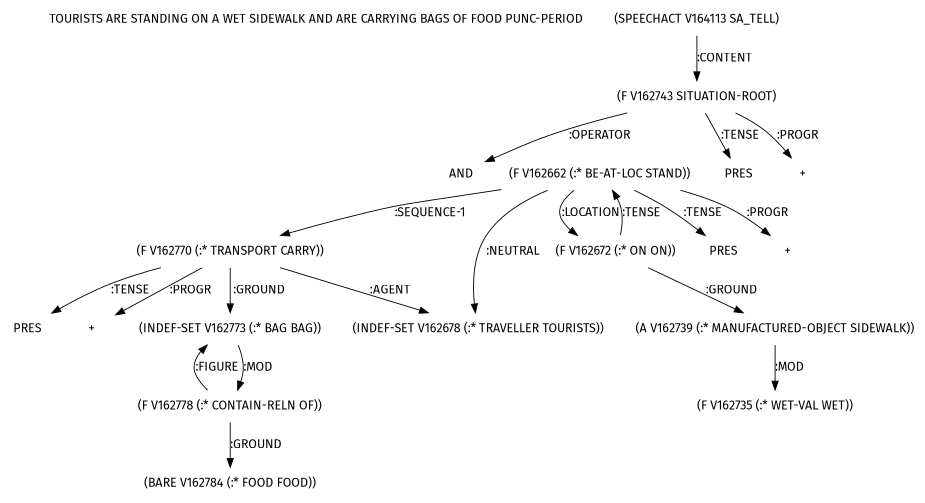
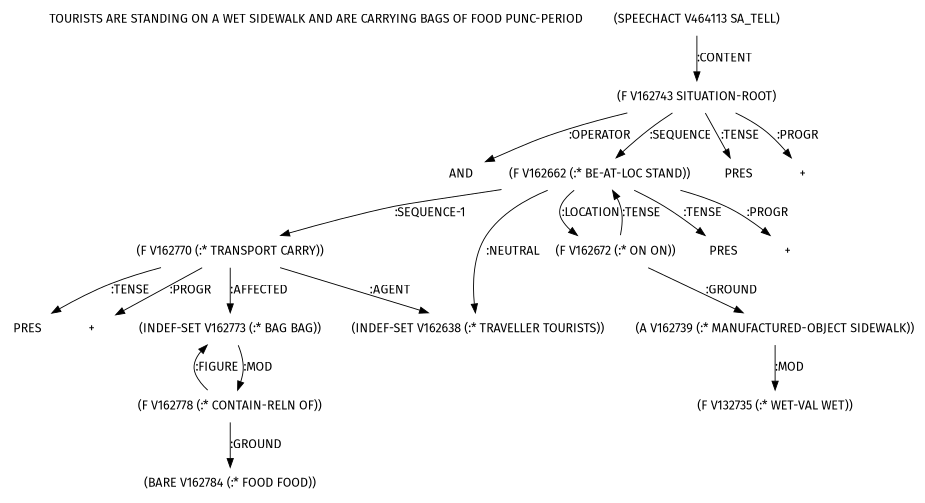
node "(SPEECHACT V164113 SA_TELL)": label "(SPEECHACT V164113 SA_TELL)" -> "(SPEECHACT V464113 SA_TELL)"
edge "(F V162743 SITUATION-ROOT)" -> "(F V162662 (:* BE-AT-LOC STAND))": added, label ":SEQUENCE"
edge "(F V162770 (:* TRANSPORT CARRY))" -> "(INDEF-SET V162773 (:* BAG BAG))": label ":GROUND" -> ":AFFECTED"
node "(INDEF-SET V162678 (:* TRAVELLER TOURISTS))": label "(INDEF-SET V162678 (:* TRAVELLER TOURISTS))" -> "(INDEF-SET V162638 (:* TRAVELLER TOURISTS))"
node "(F V162735 (:* WET-VAL WET))": label "(F V162735 (:* WET-VAL WET))" -> "(F V132735 (:* WET-VAL WET))"
